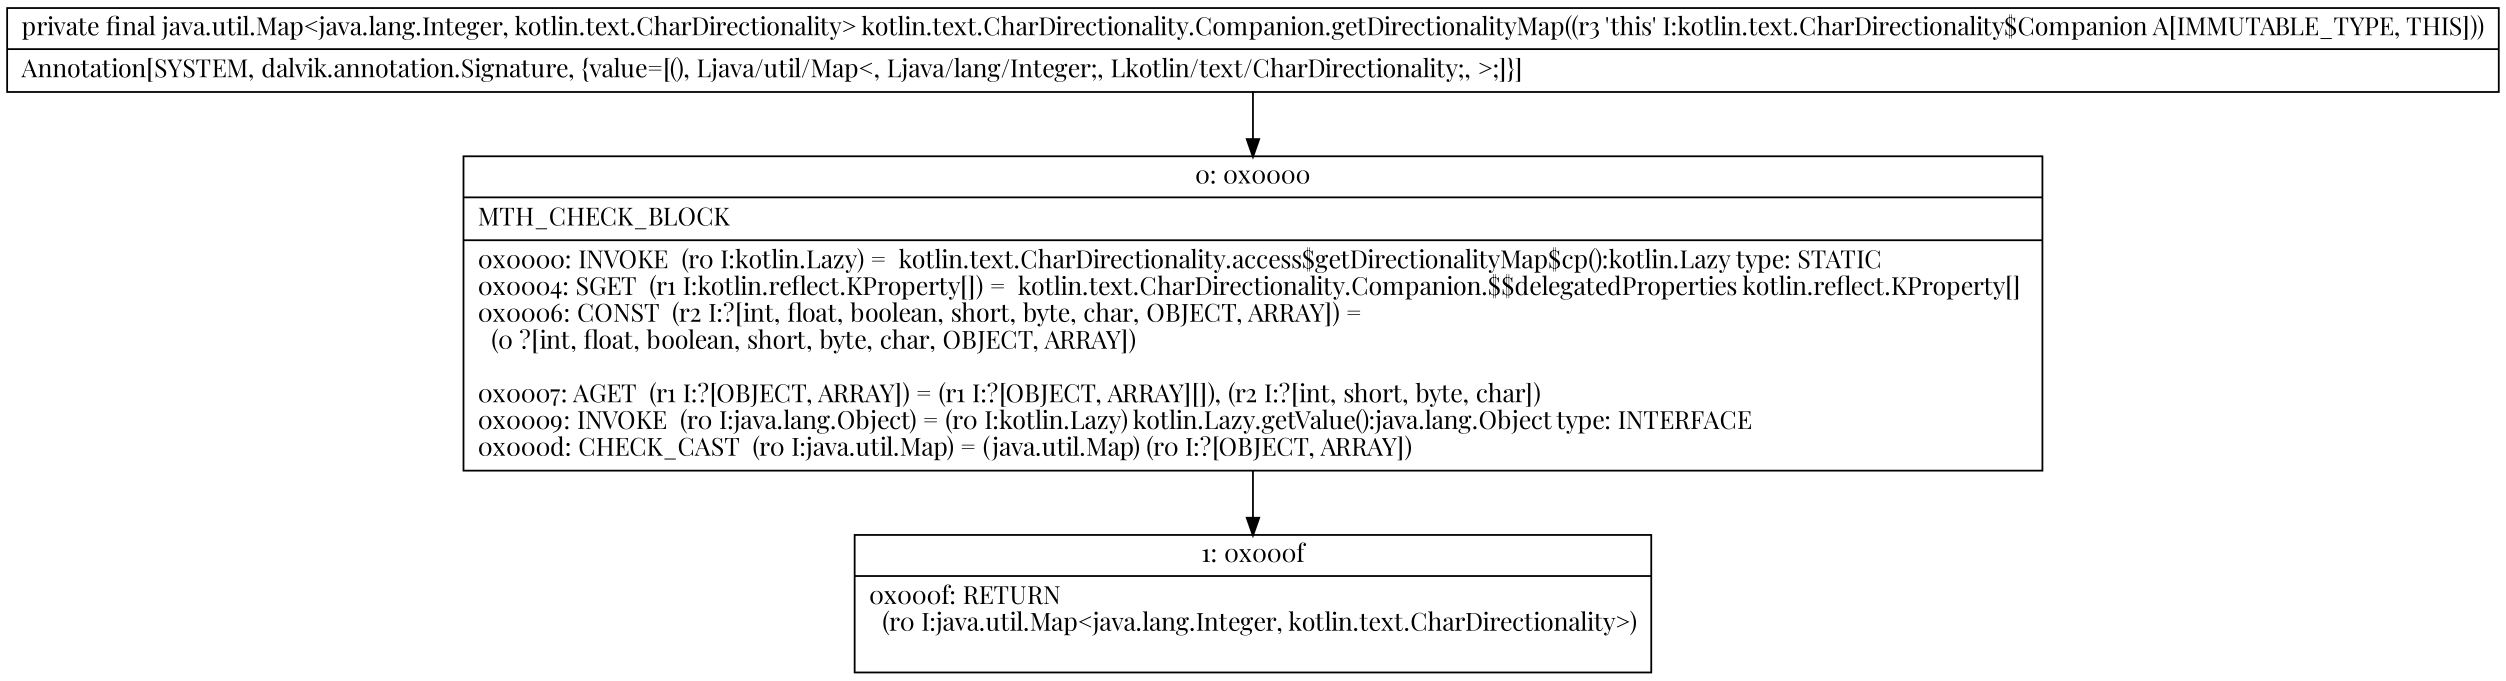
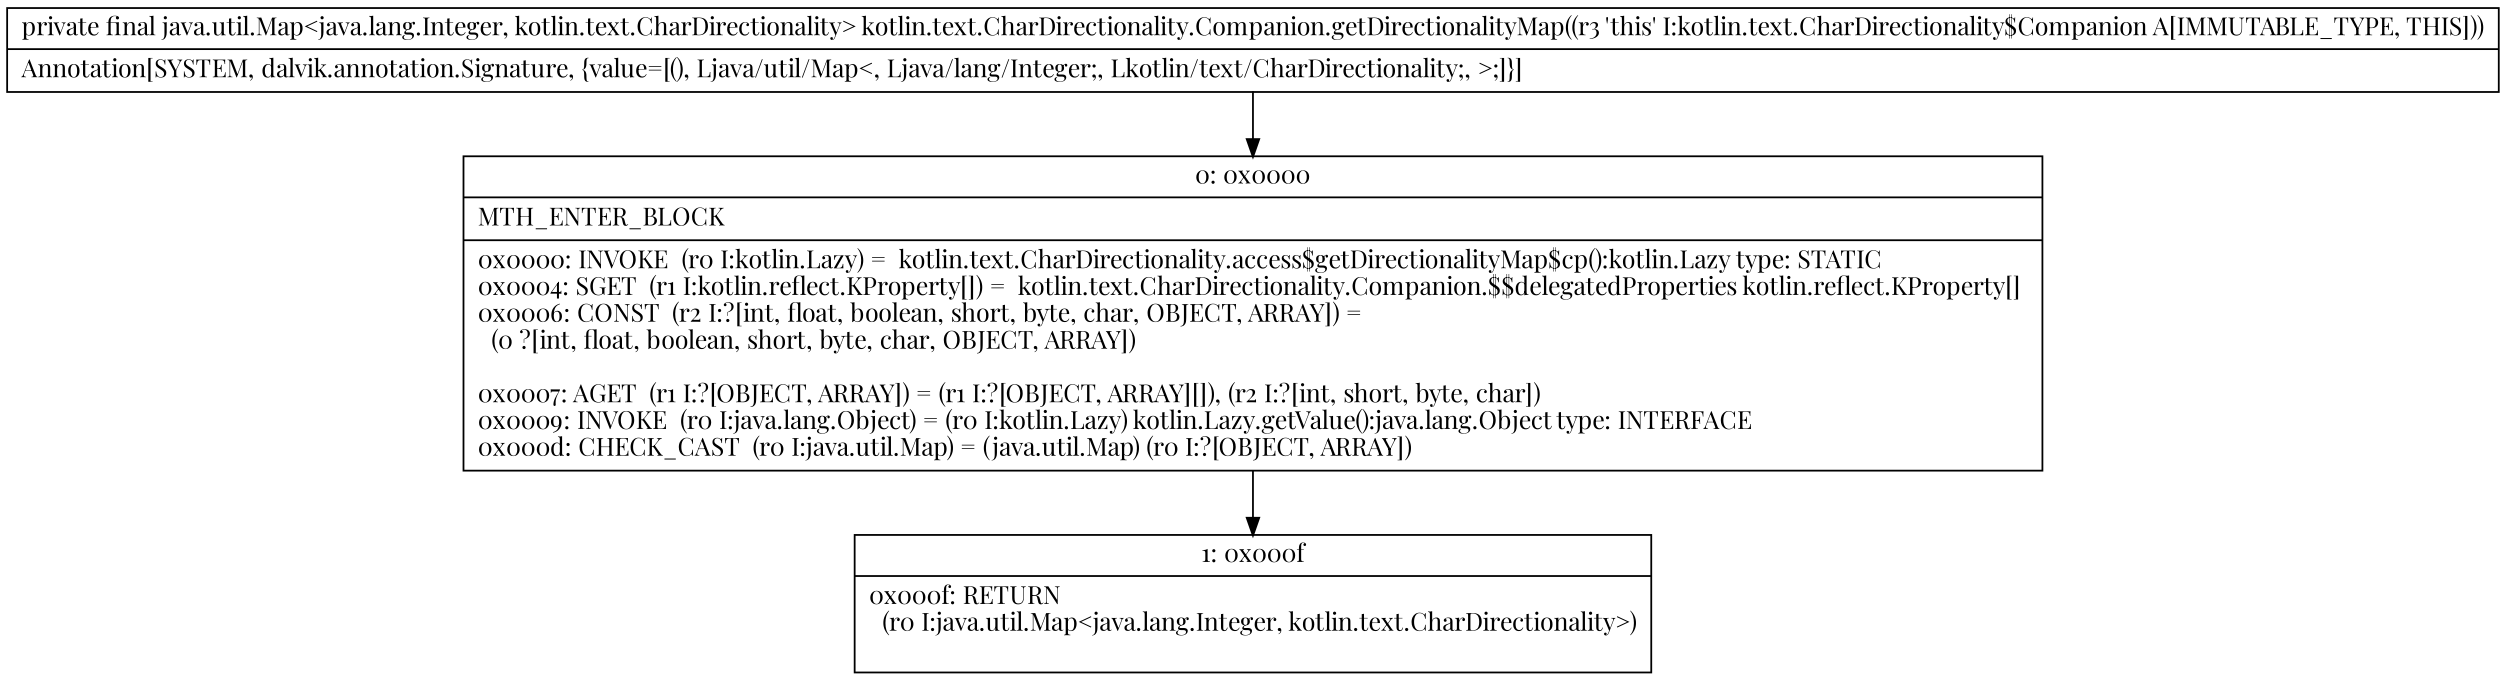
node "0: 0x0000": text "MTH_CHECK_BLOCK" -> "MTH_ENTER_BLOCK"
